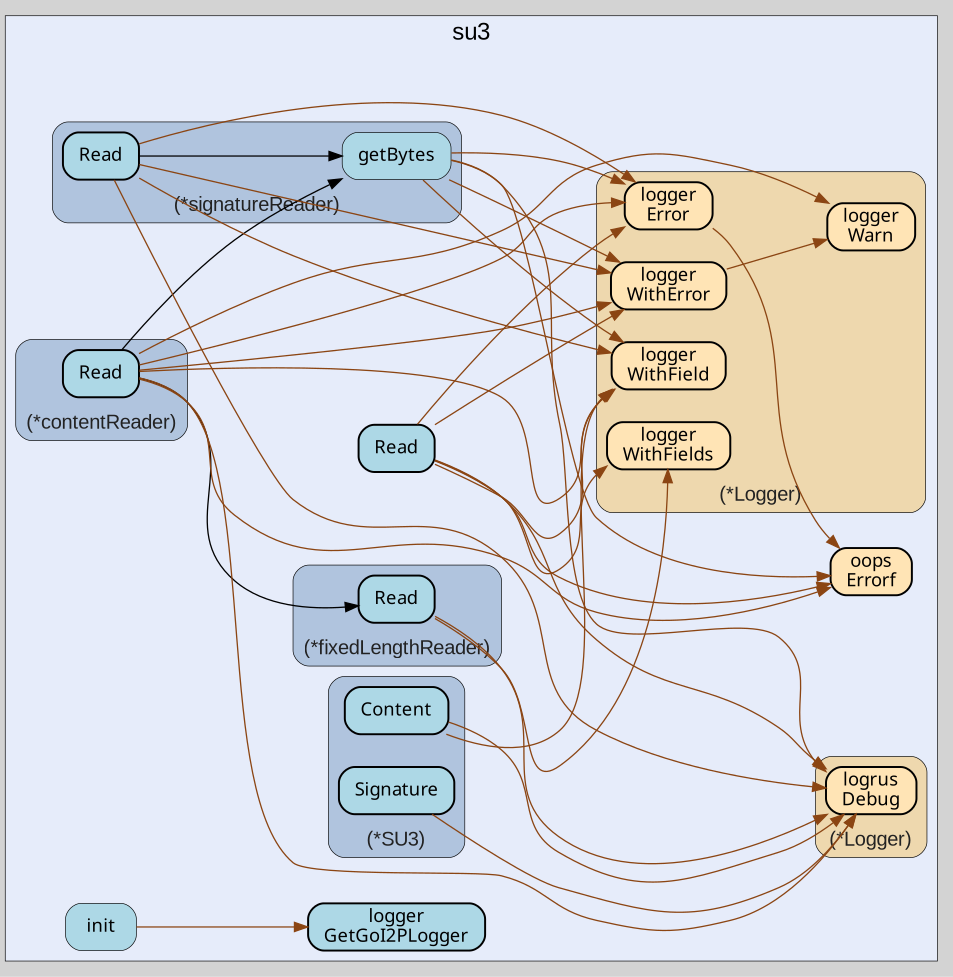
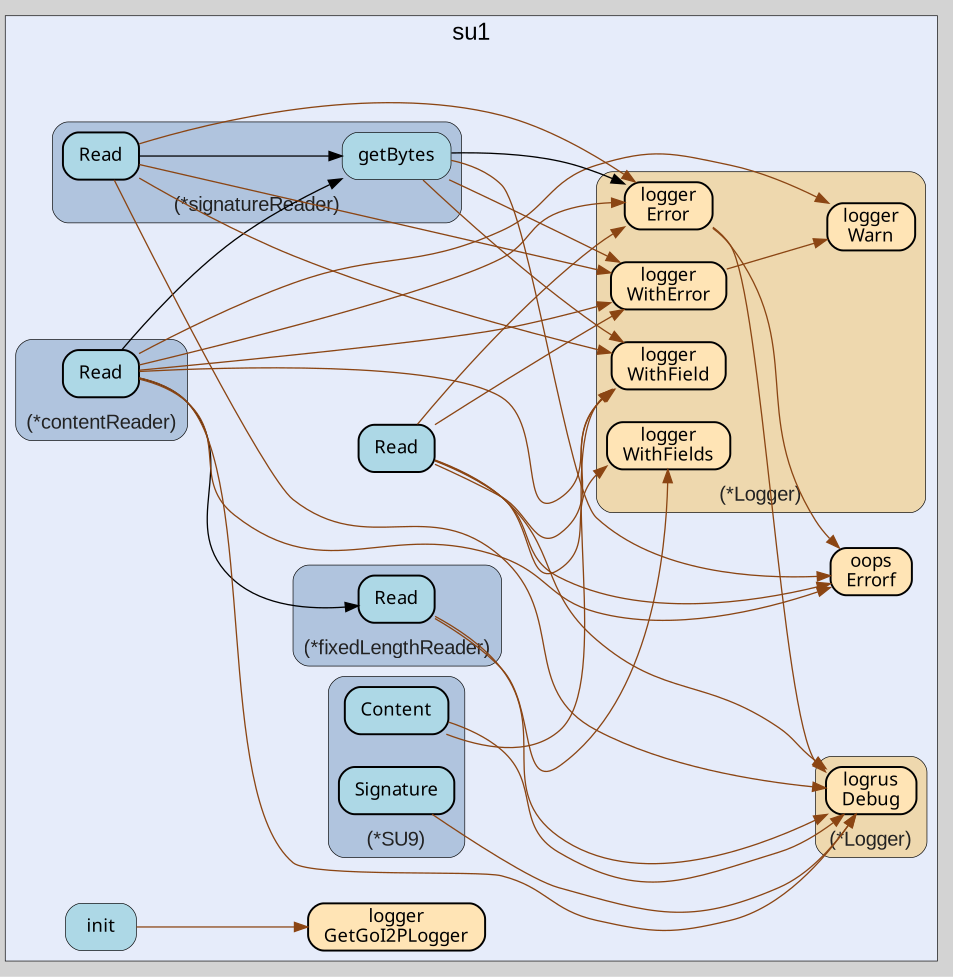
cluster "su3": label "su3" -> "su1"
edge "getBytes" -> "logger Error": color saddlebrown -> black
edge "getBytes" -> "logrus Debug": now "logger Error" -> "logrus Debug"
cluster "(*SU3)": label "(*SU3)" -> "(*SU9)"
node "logger GetGoI2PLogger": fillcolor lightblue -> moccasin
